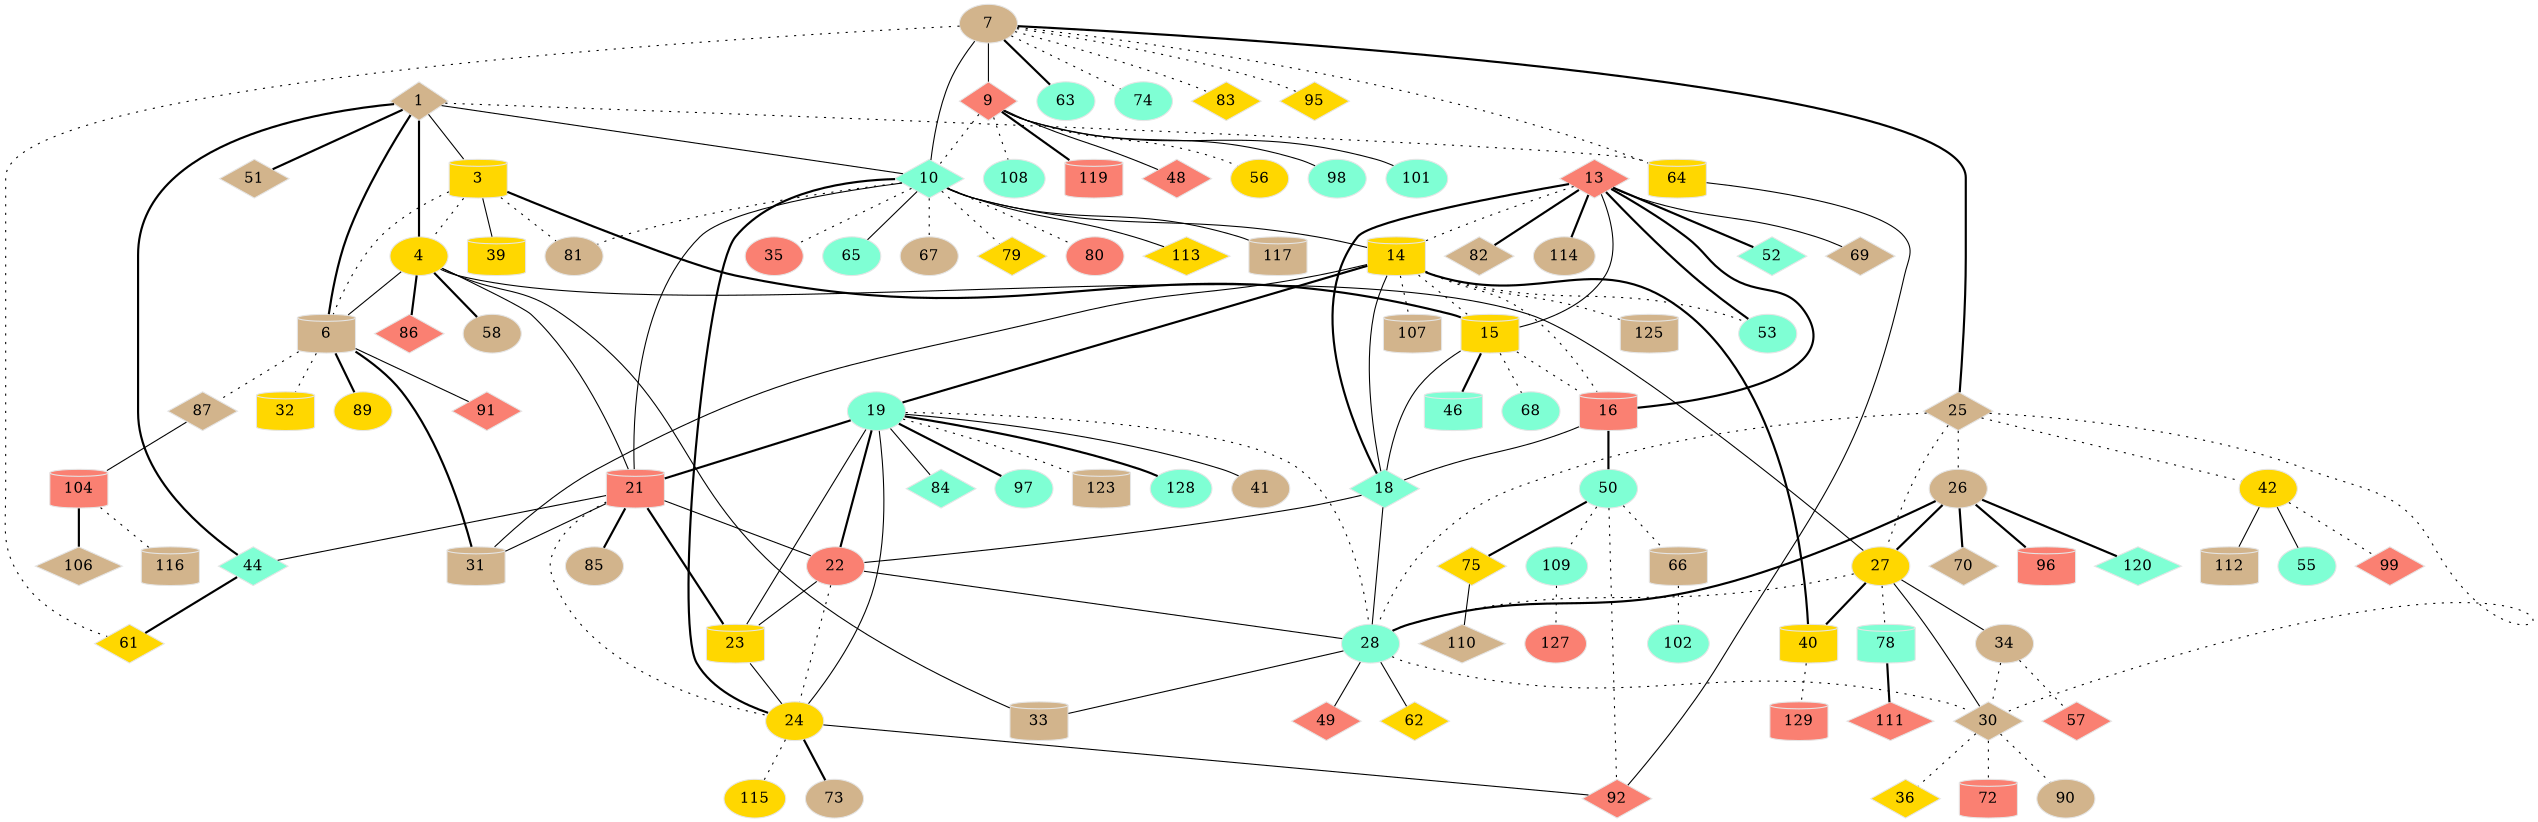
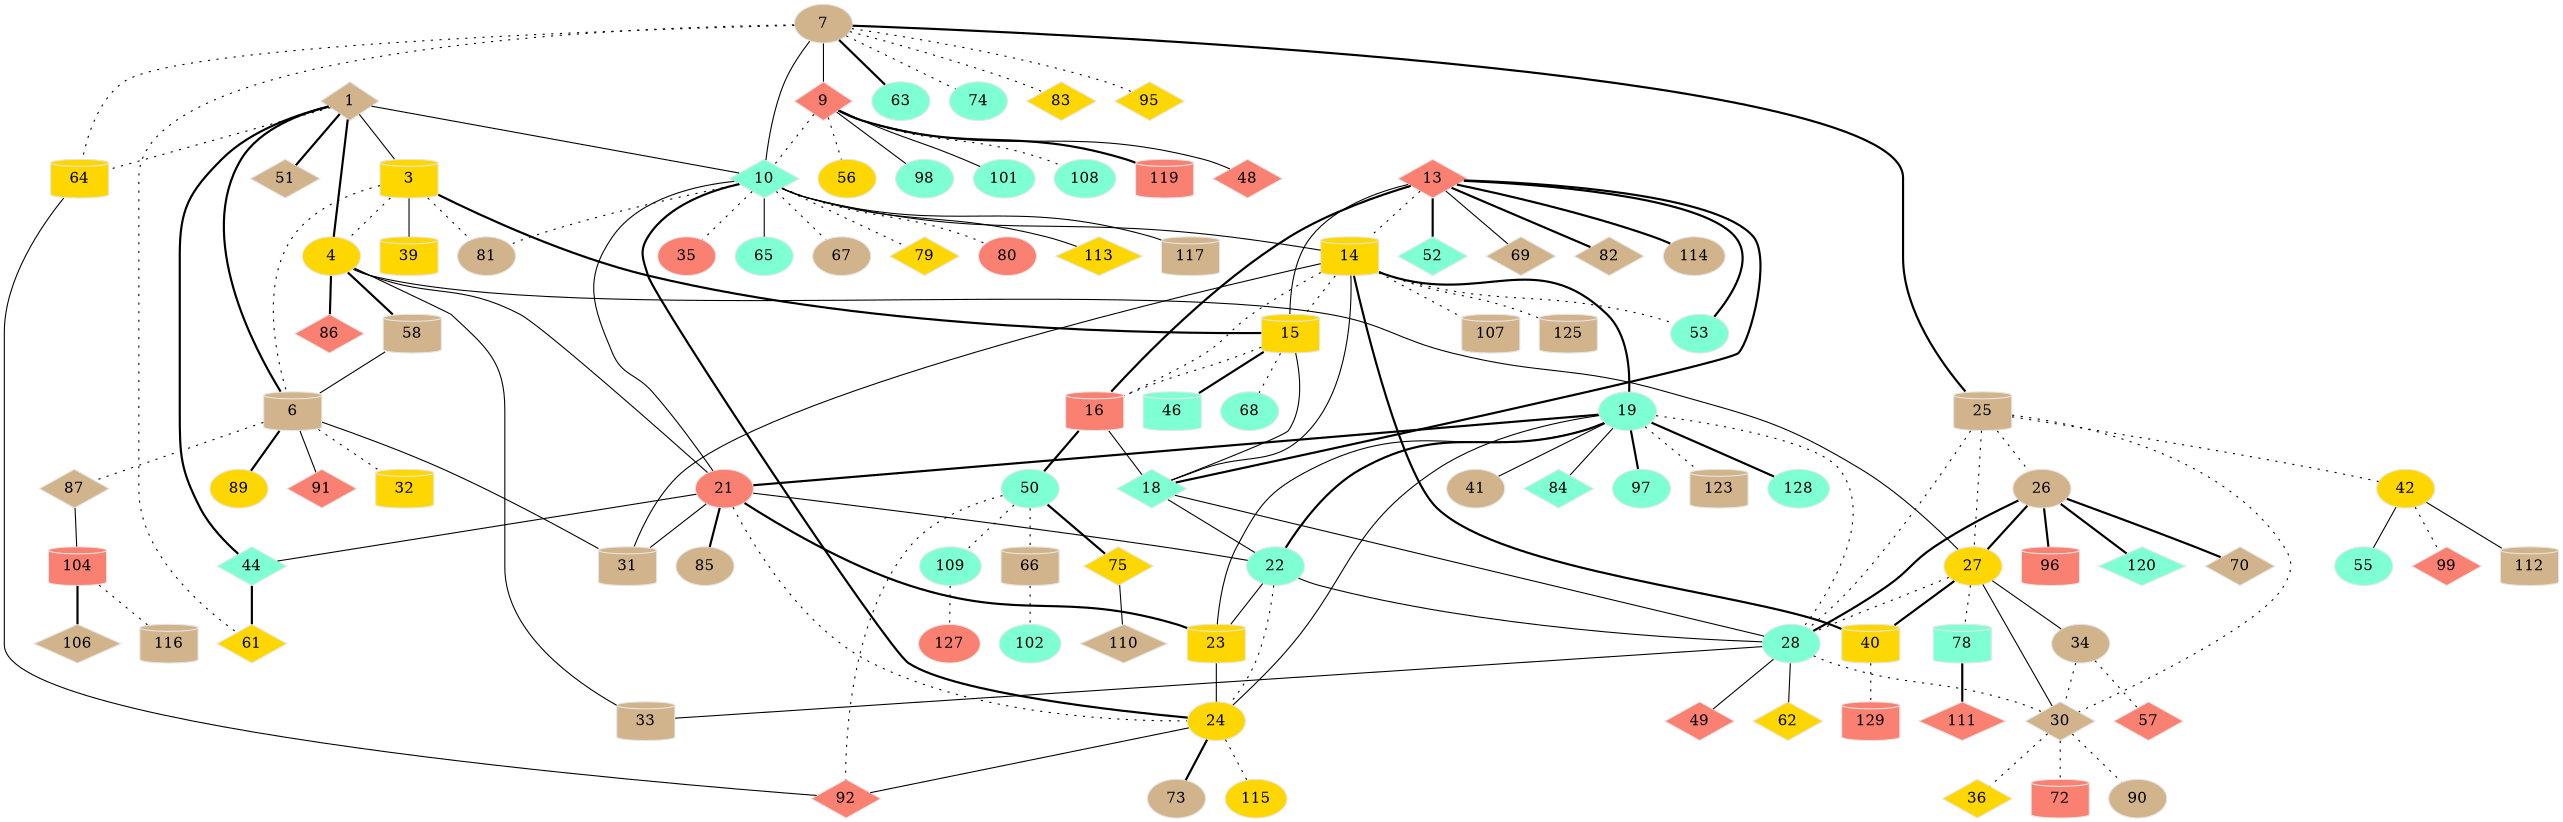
edge "4" -- "6": now "58" -- "6"
node "58": shape ellipse -> cylinder
node "25": shape diamond -> cylinder
edge "6" -- "31": style bold -> solid
node "21": shape cylinder -> ellipse
node "22": fillcolor salmon -> aquamarine
